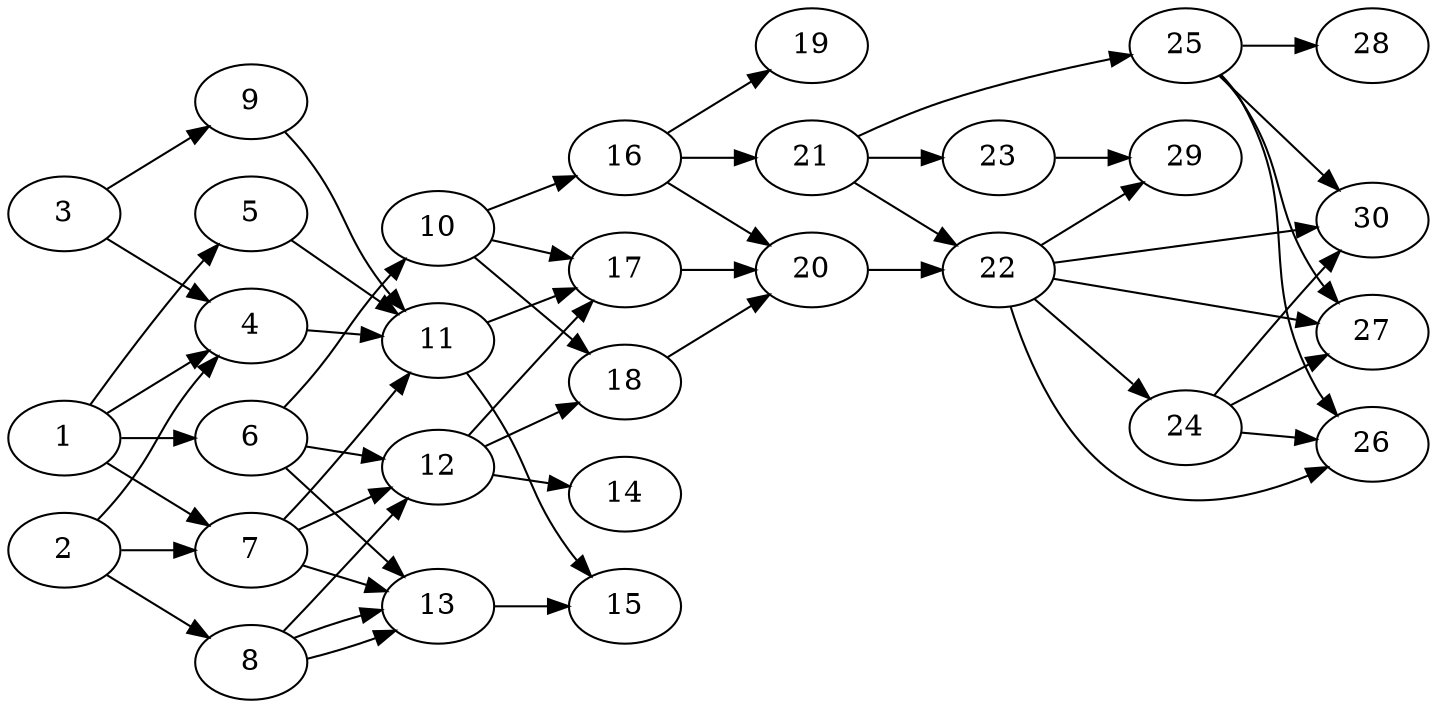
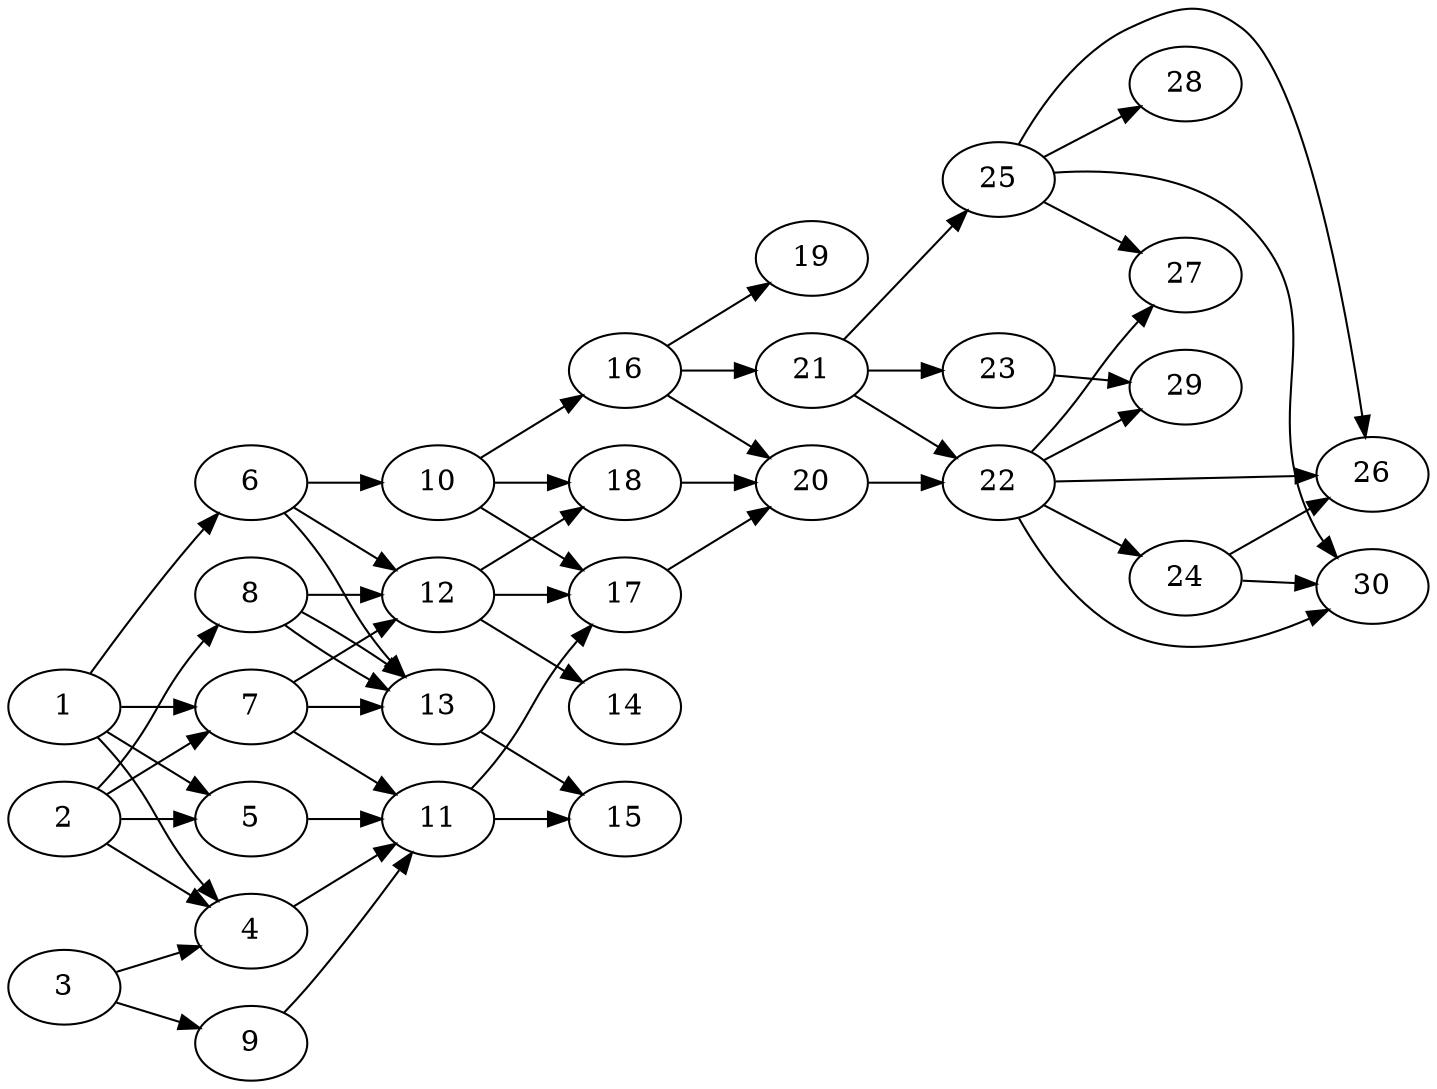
edge "24" -> "27": removed
edge "2" -> "5": added
